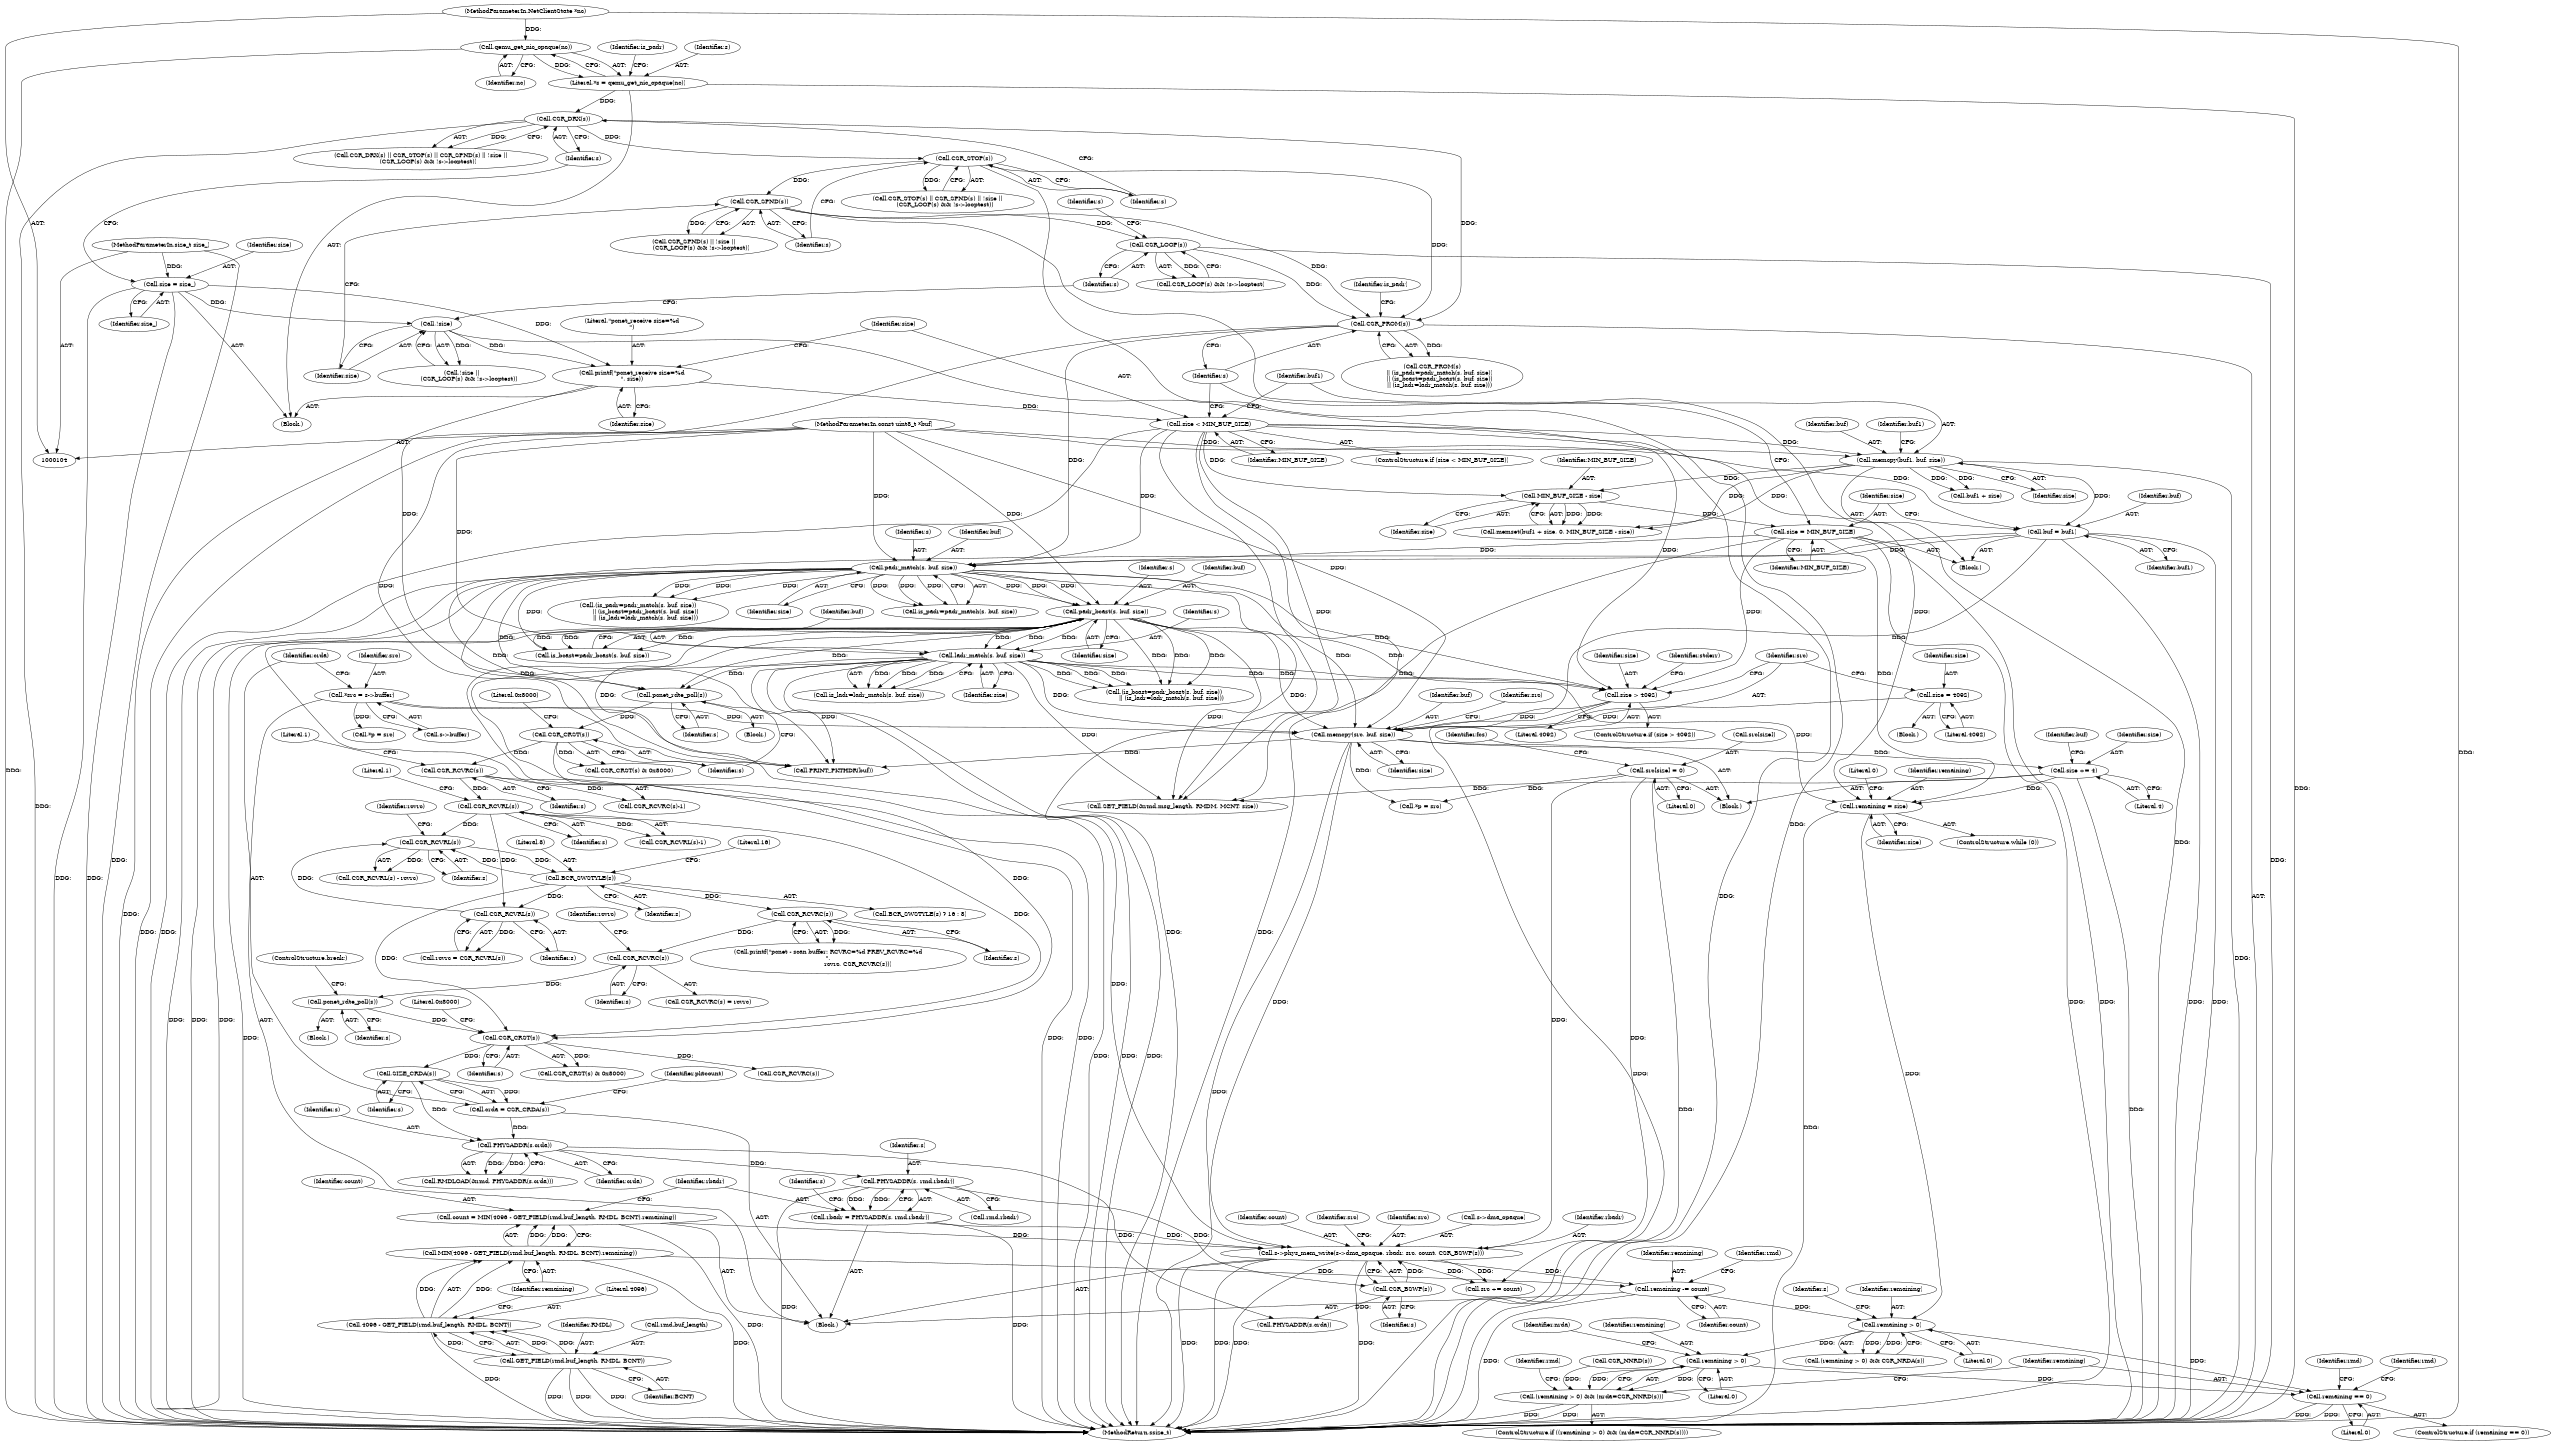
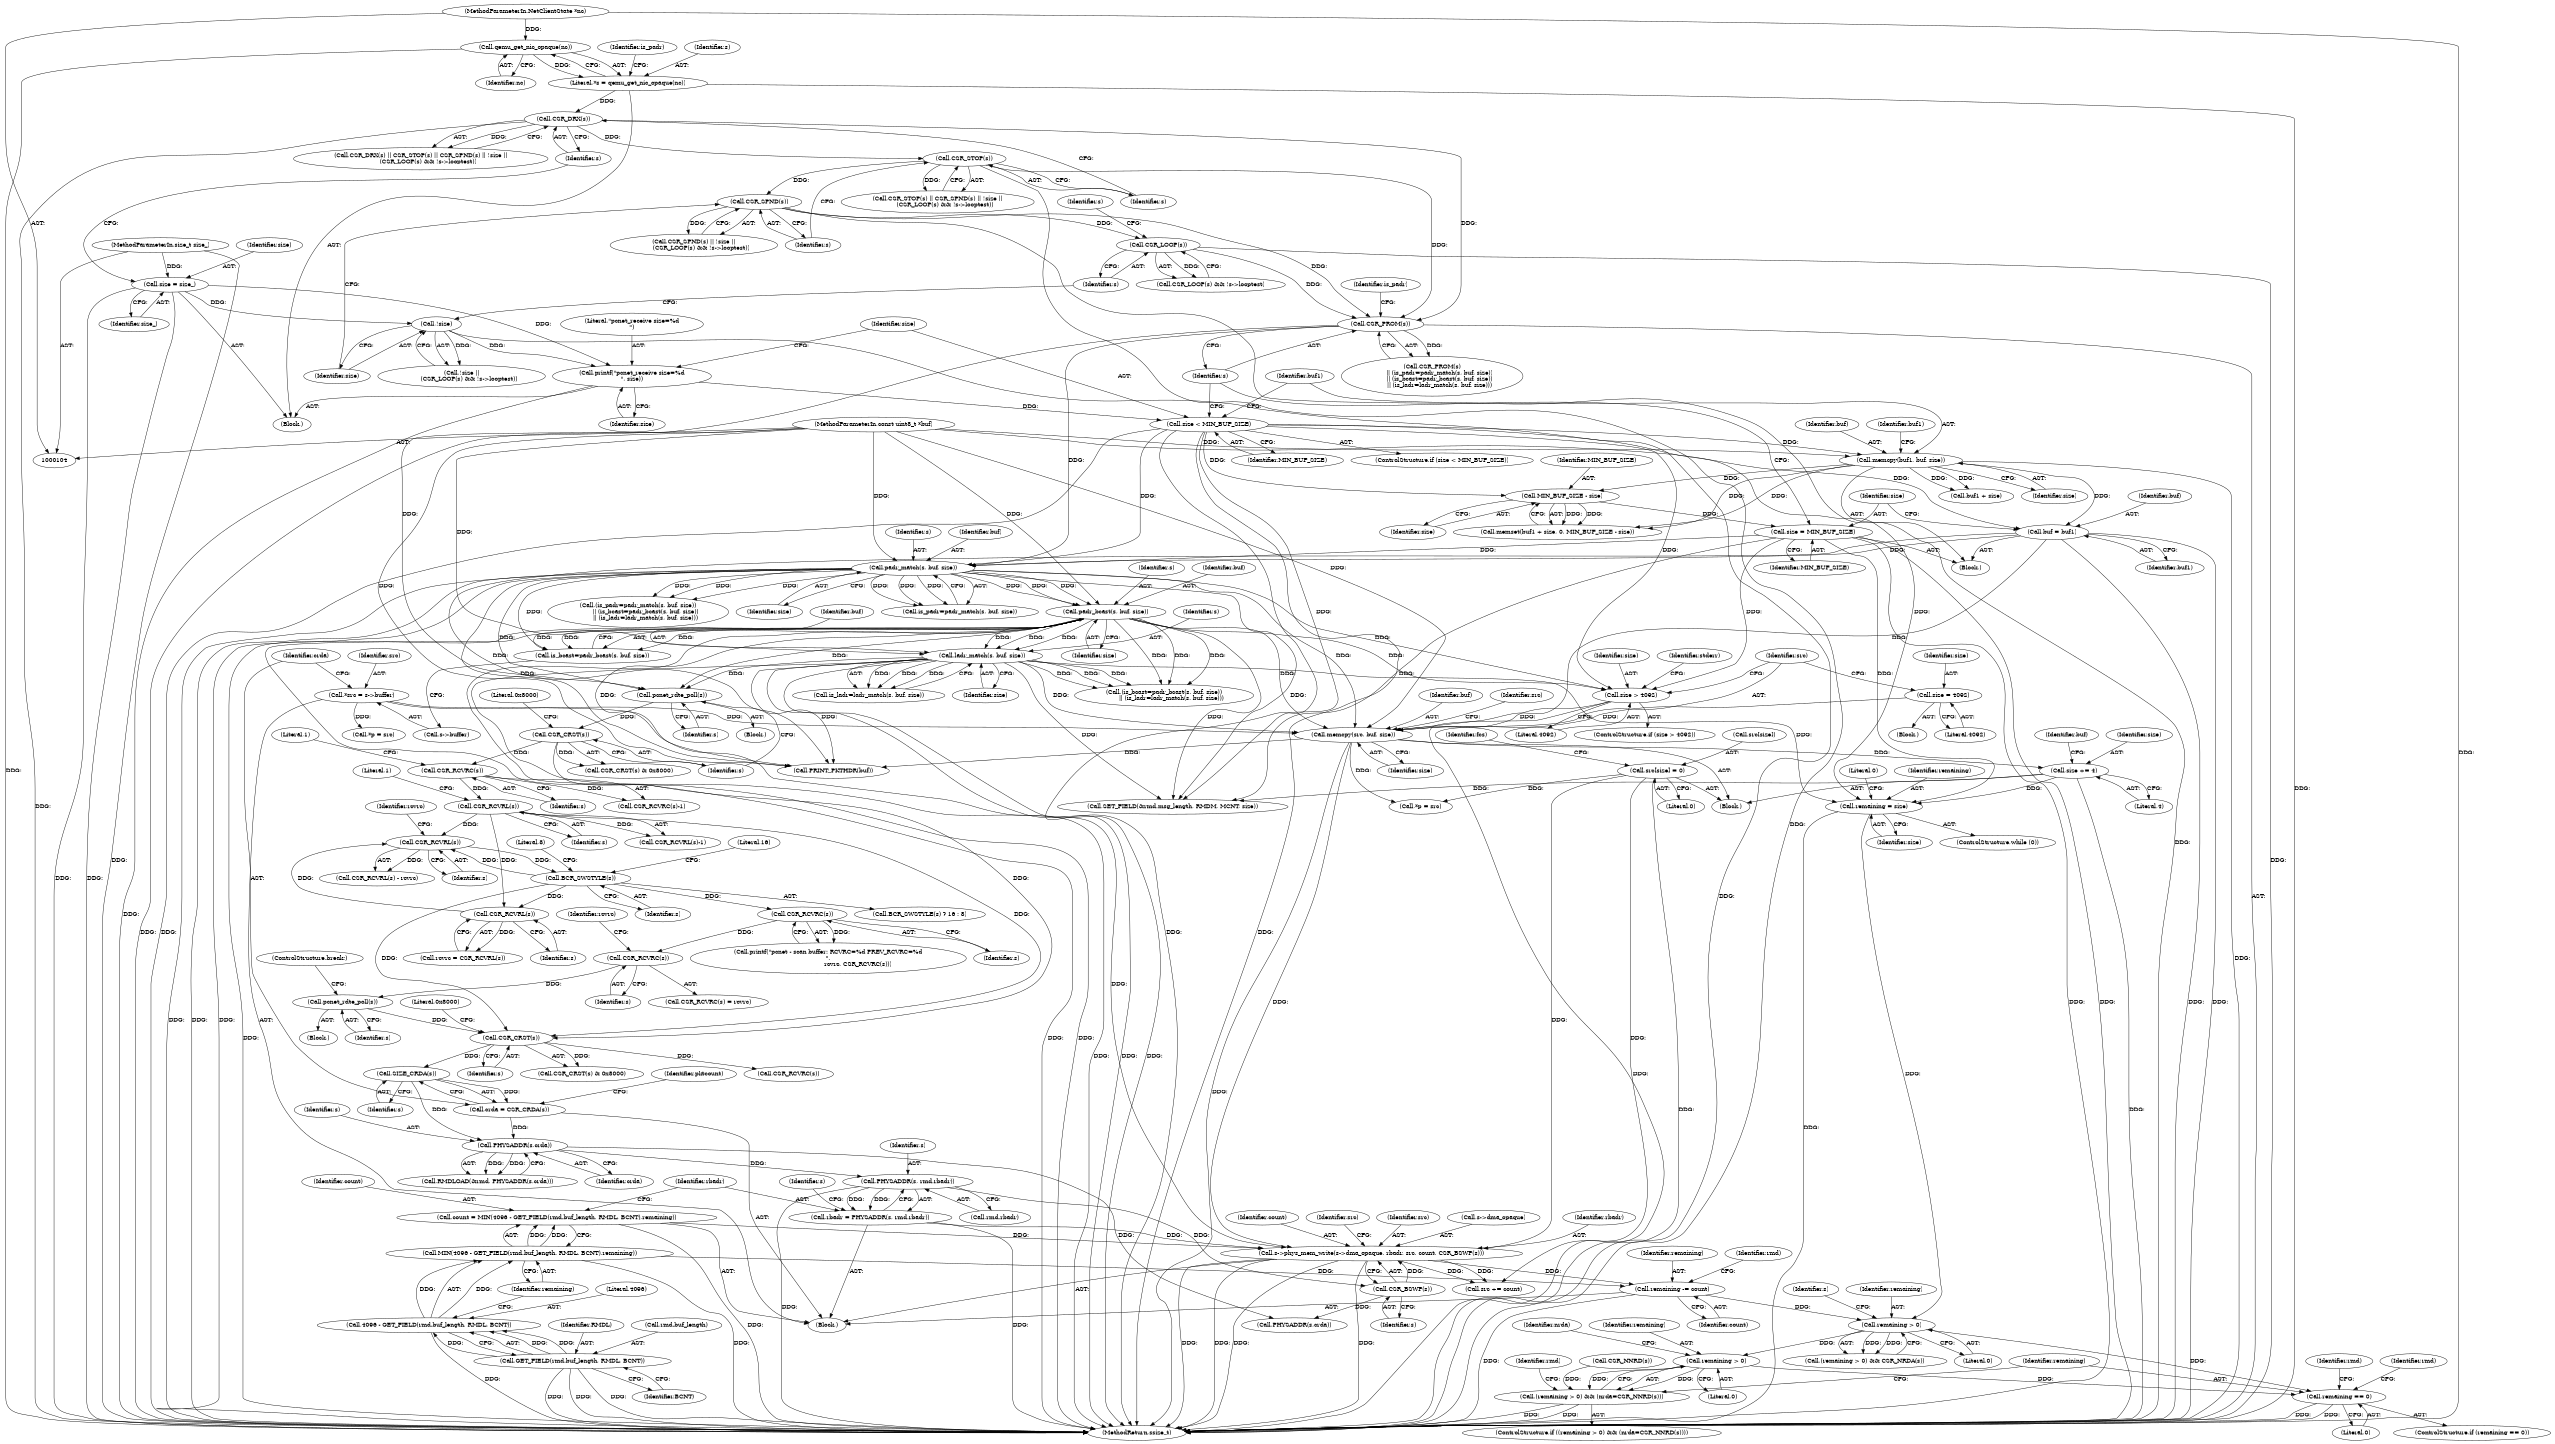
edge "(Call,ladr_match(s, buf, size))" -> "(Call,size > 4092)": removed, label "DDG:"
edge "(Call,*src = s->buffer)" -> "(Call,s->buffer)": now "(Call,is_bcast=padr_bcast(s, buf, size))" -> "(Call,s->buffer)"
edge "(Literal,8)" -> "(Call,BCR_SWSTYLE(s))": label "AST: " -> "CFG: "
edge "(Identifier,BCNT)" -> "(Call,GET_FIELD(rmd.buf_length, RMDL, BCNT))": label "AST: " -> "CFG: "
